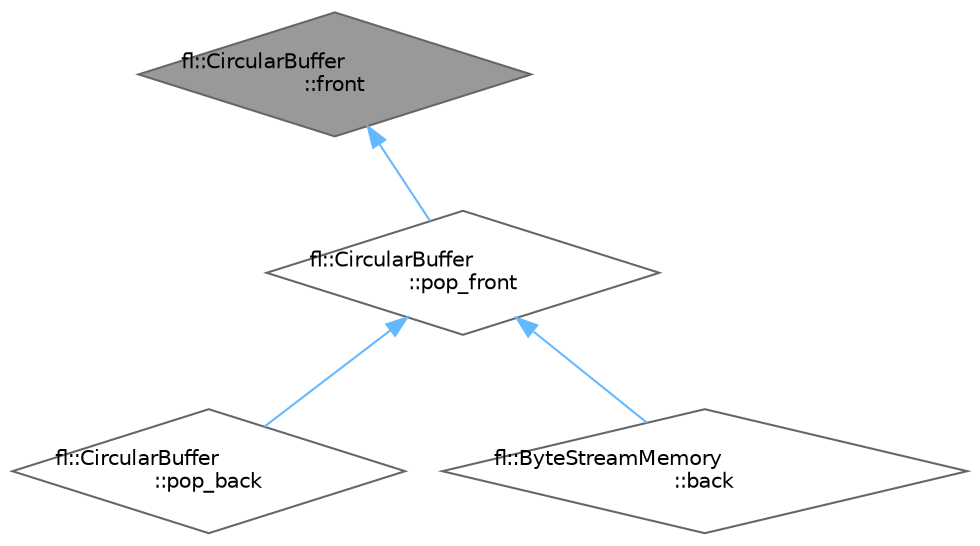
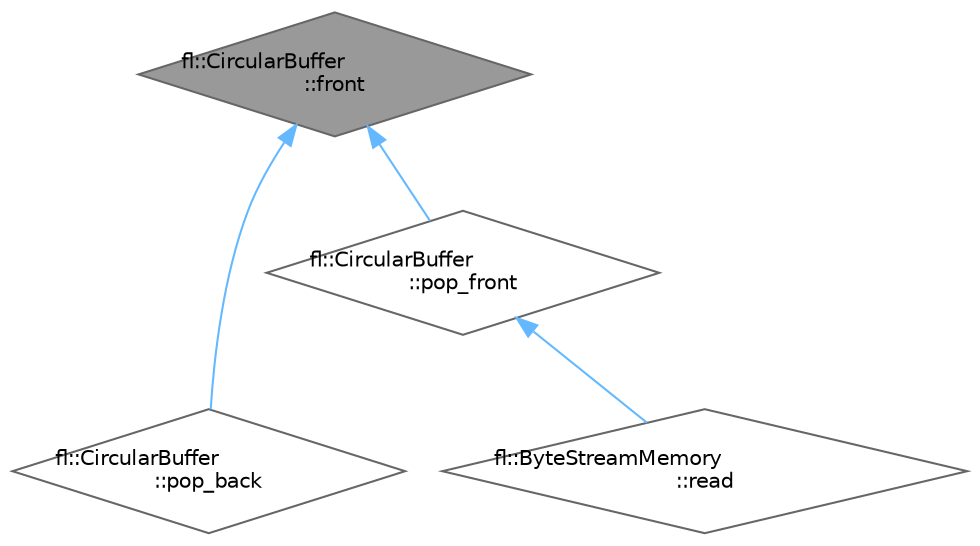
edge "fl::CircularBuffer ::pop_back" -> "fl::CircularBuffer ::pop_front": now "fl::CircularBuffer ::pop_back" -> "fl::CircularBuffer ::front"
node "fl::ByteStreamMemory ::back": label "fl::ByteStreamMemory ::back" -> "fl::ByteStreamMemory ::read"
